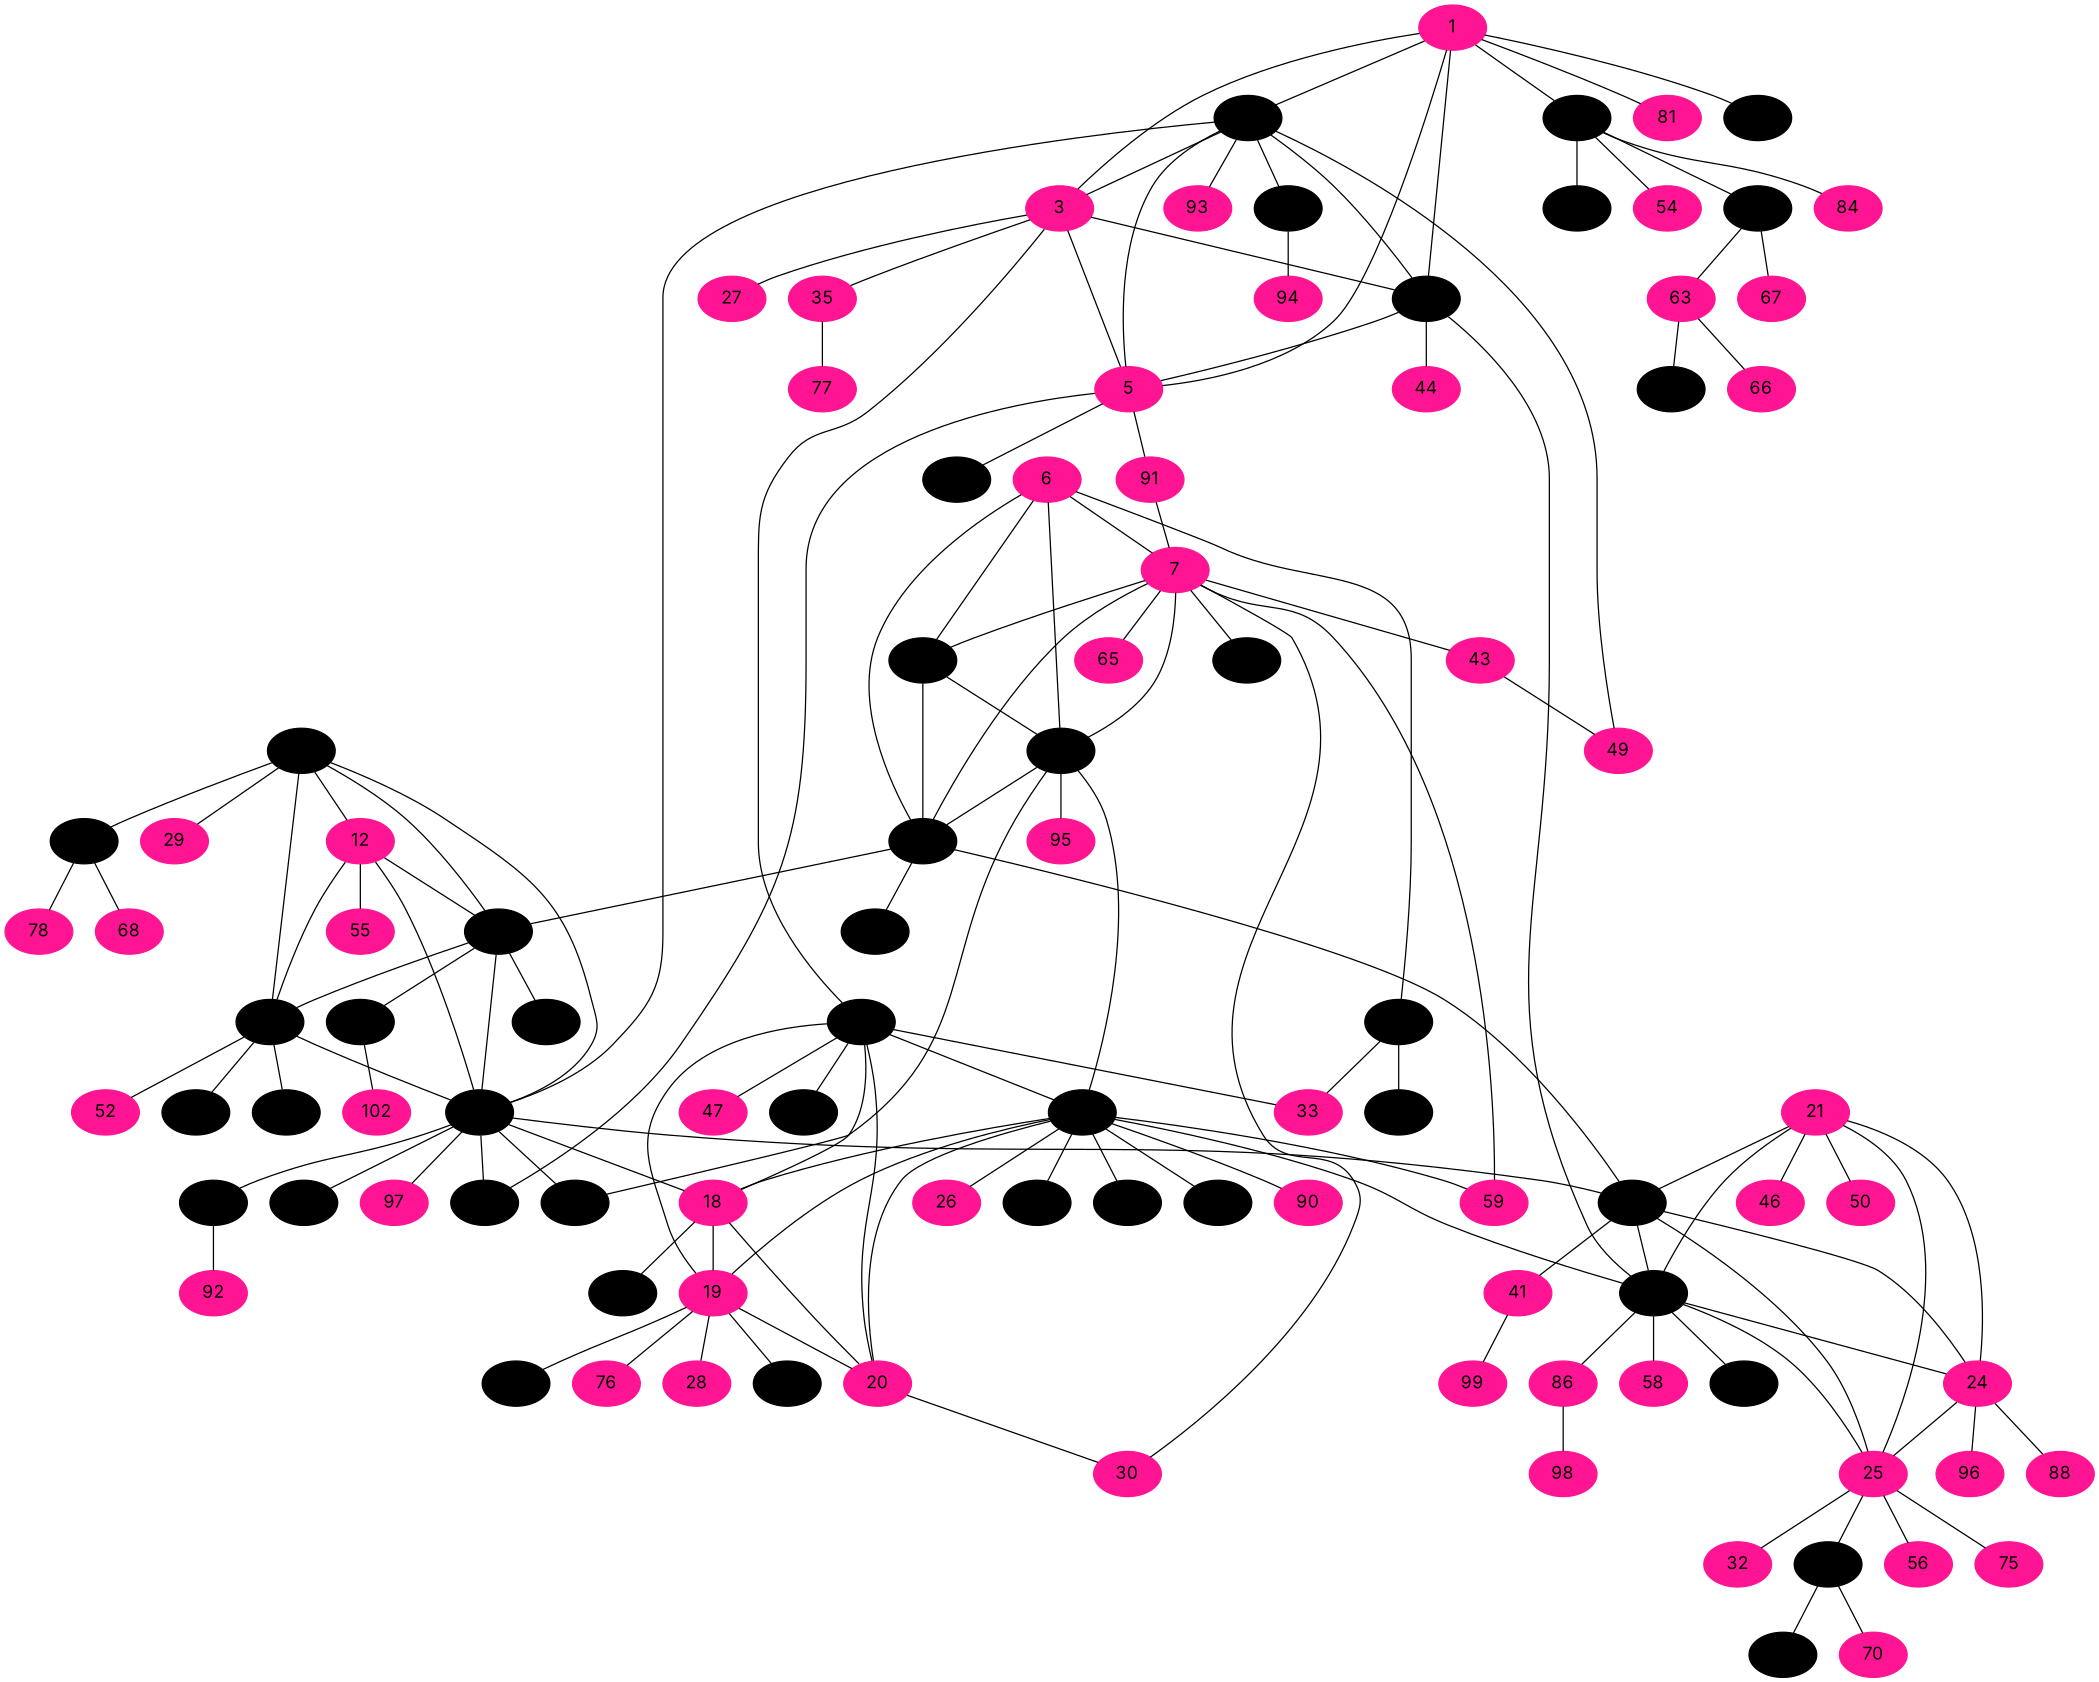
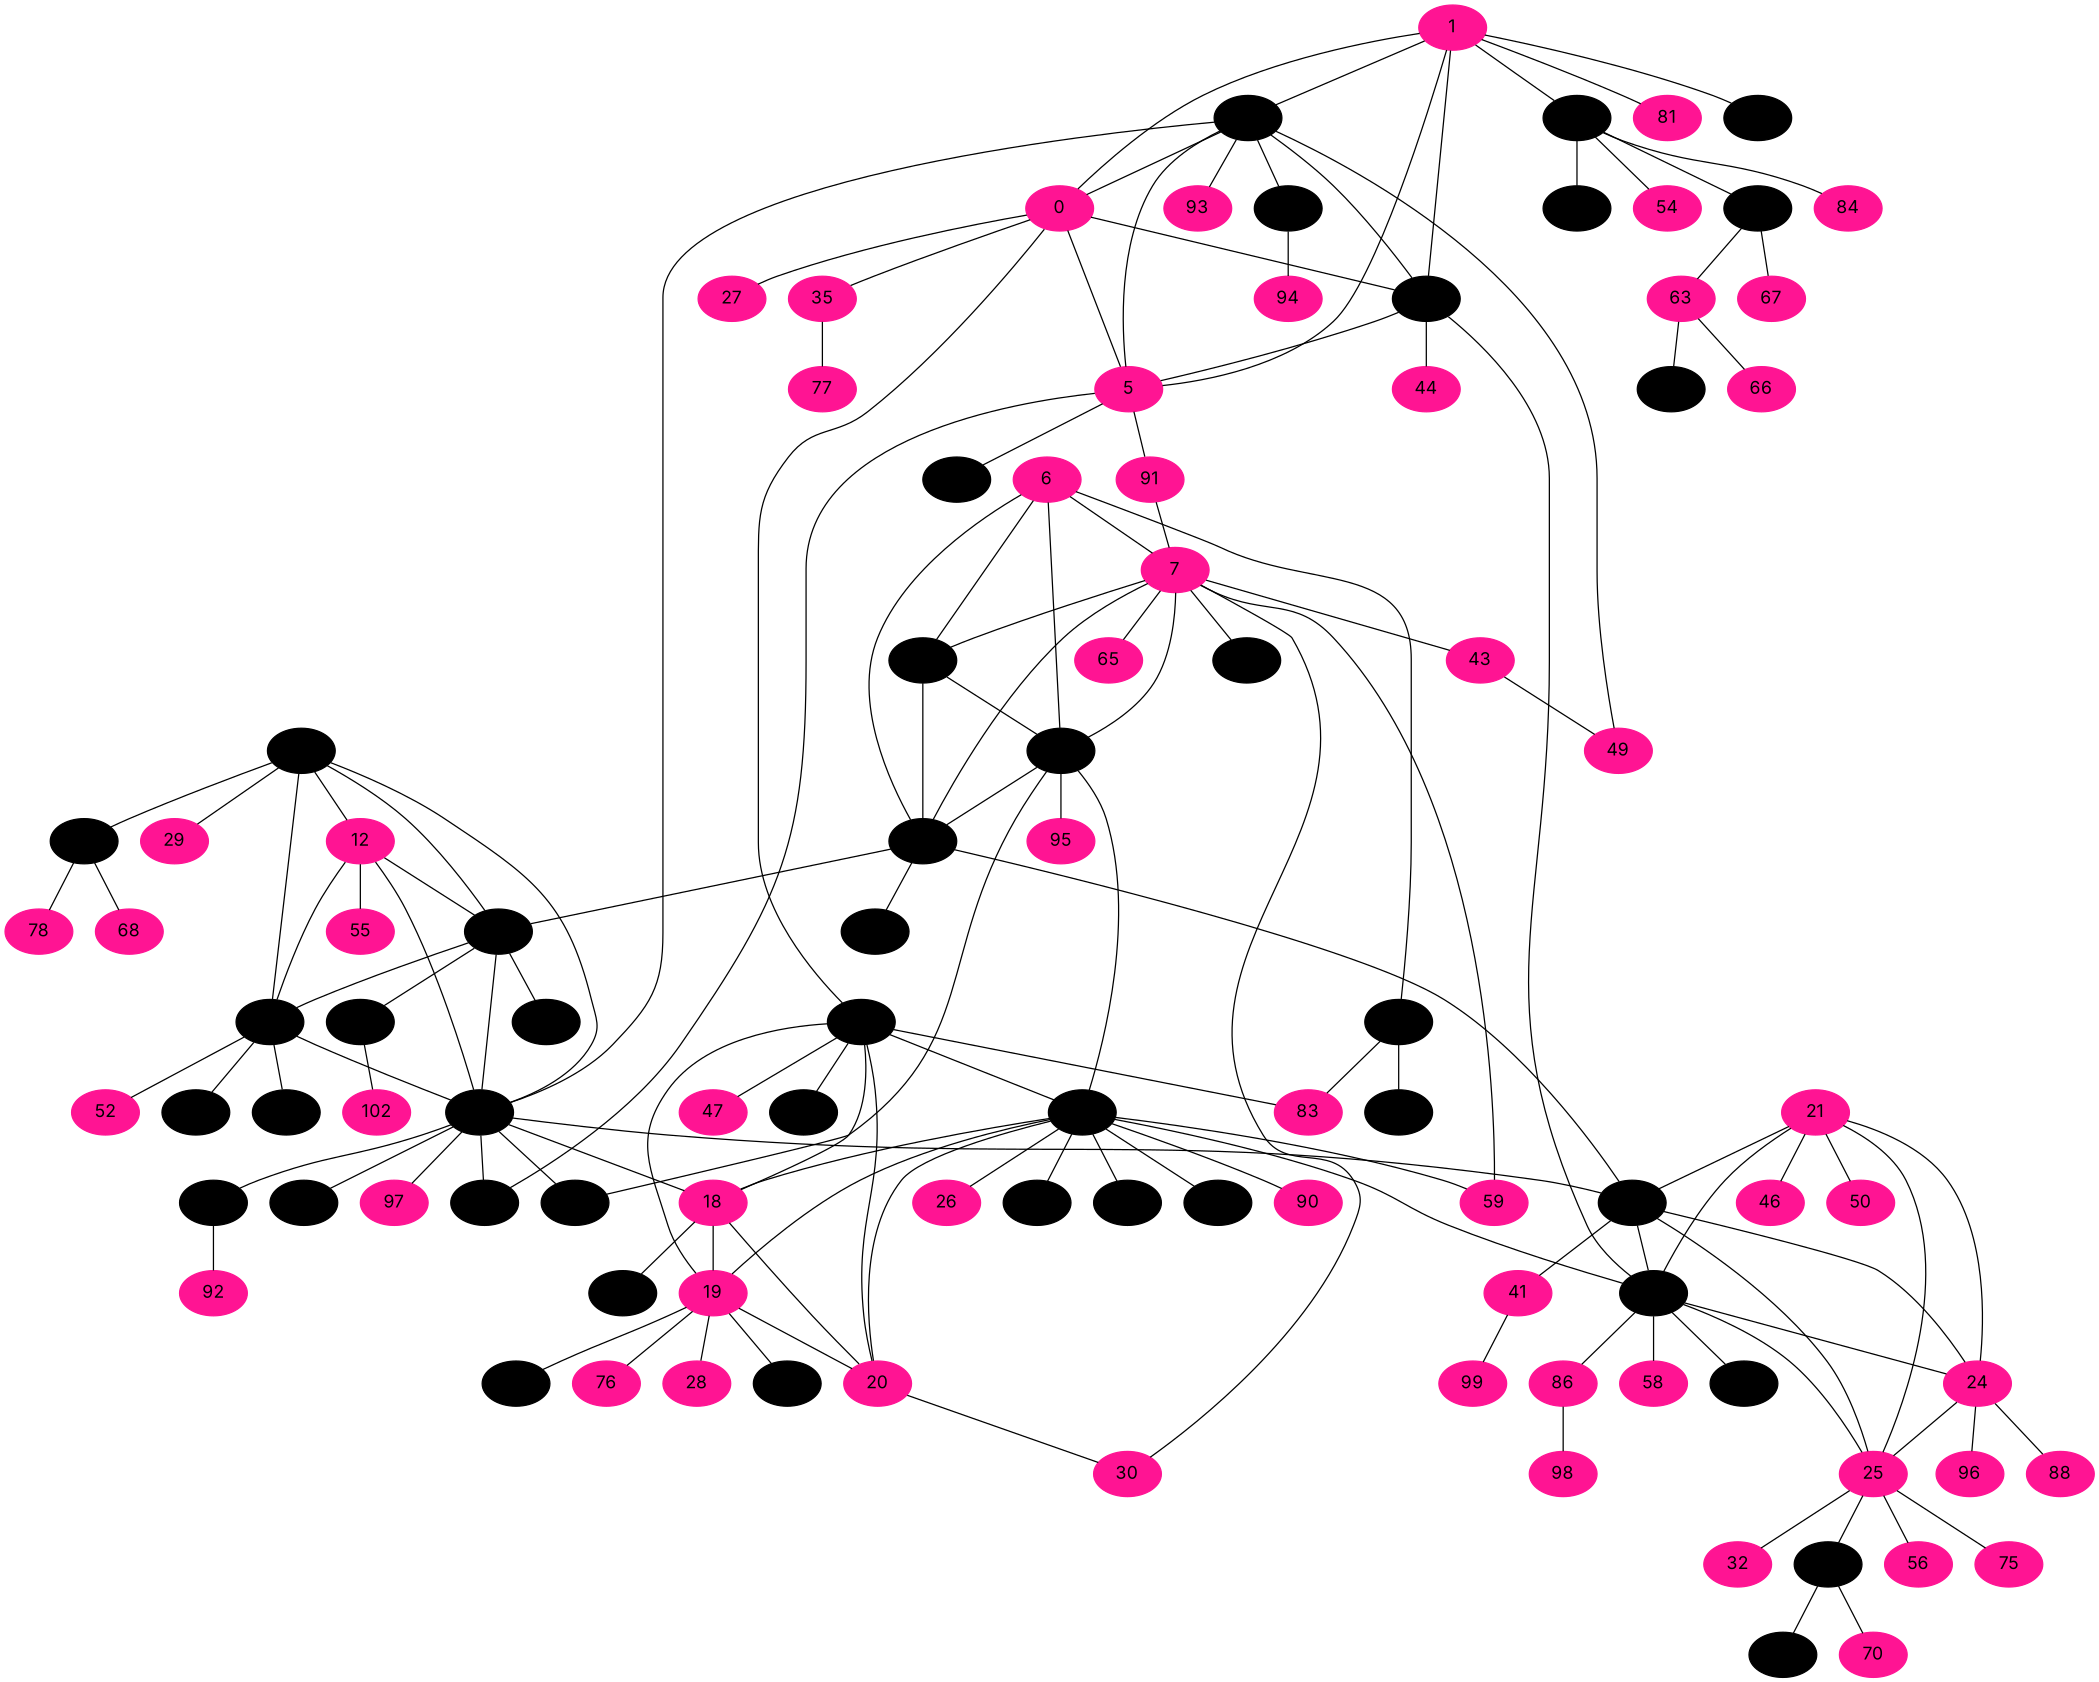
node "3": label "3" -> "0"
node "33": label "33" -> "83"
